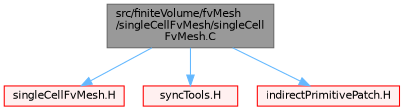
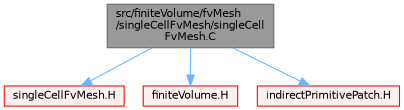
node "syncTools.H": label "syncTools.H" -> "finiteVolume.H"
